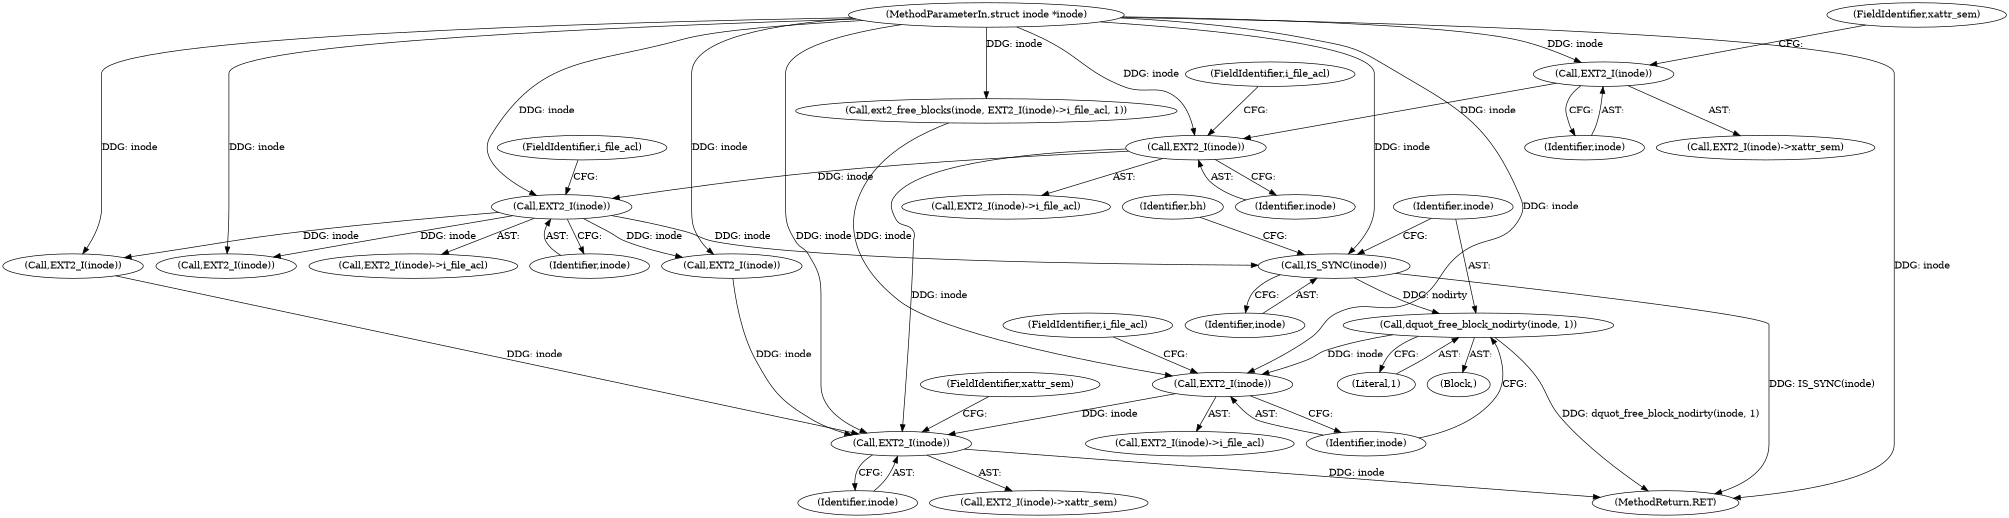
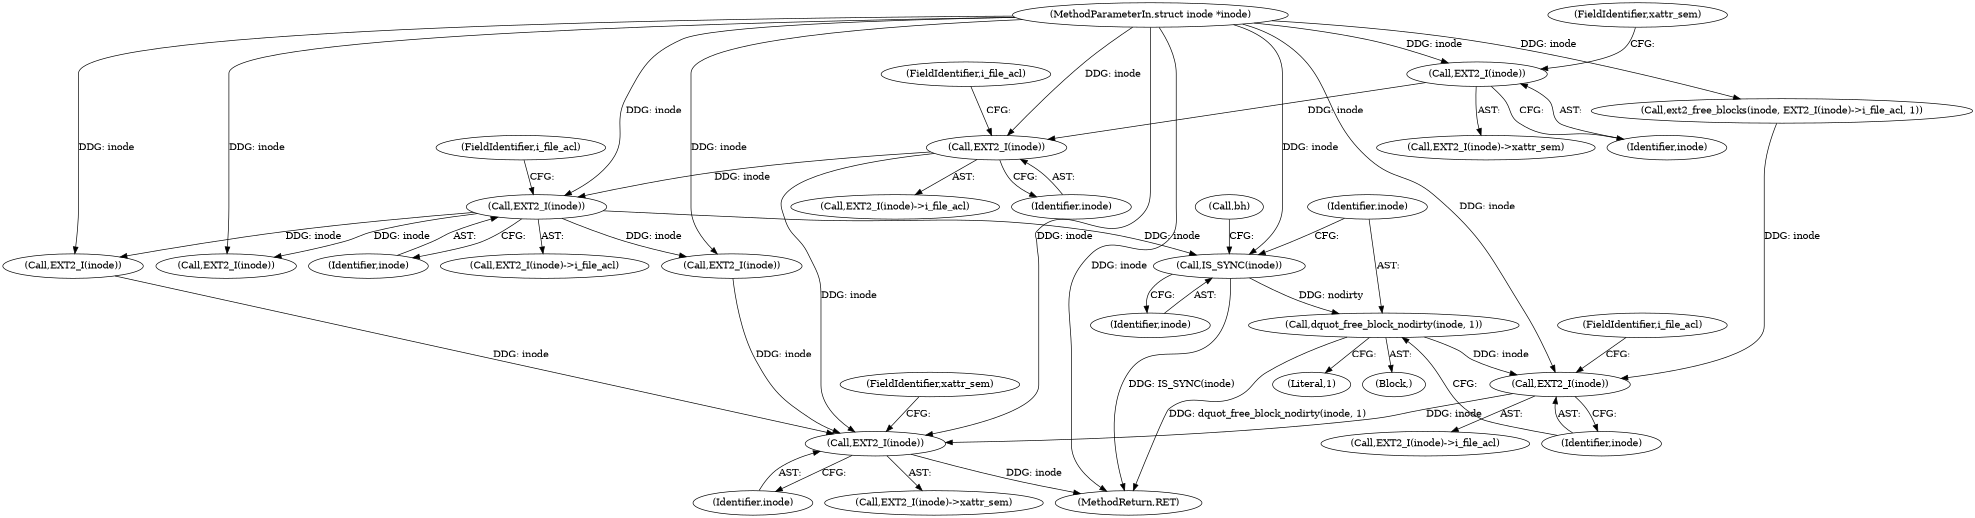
node "(Identifier,bh)": label "(Identifier,bh)" -> "(Call,bh)"
edge "(Literal,1)" -> "(Call,dquot_free_block_nodirty(inode, 1))": removed, label "AST:"
